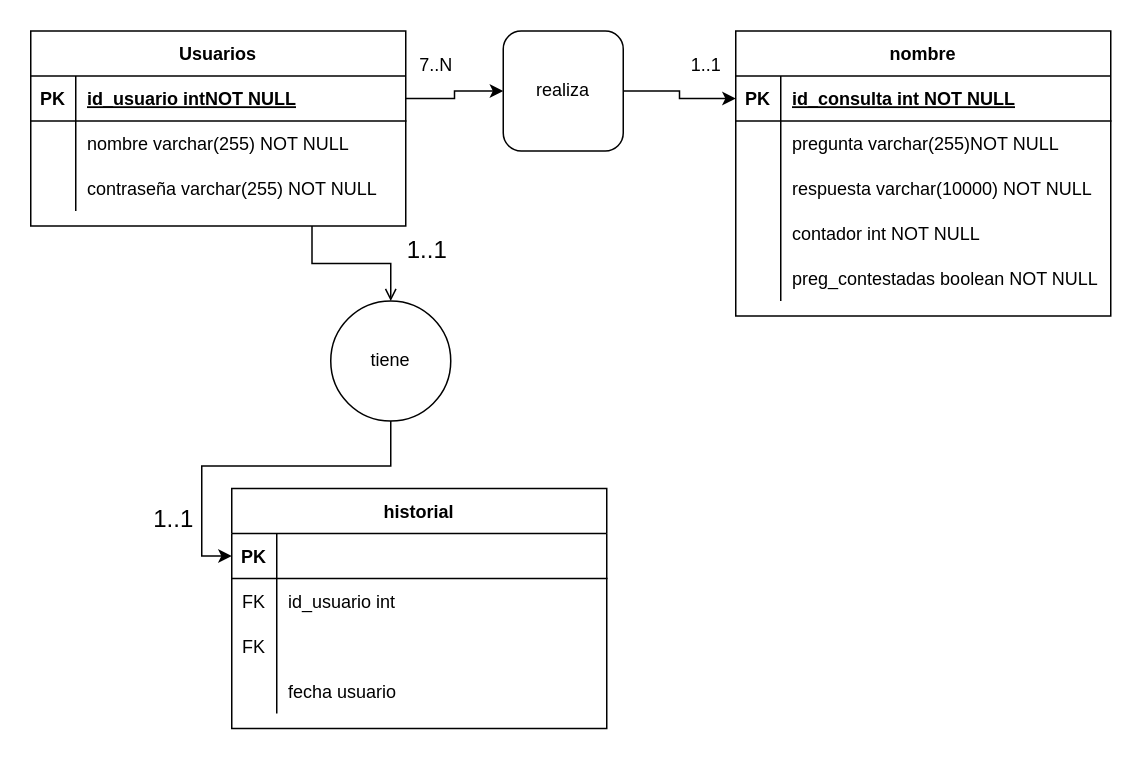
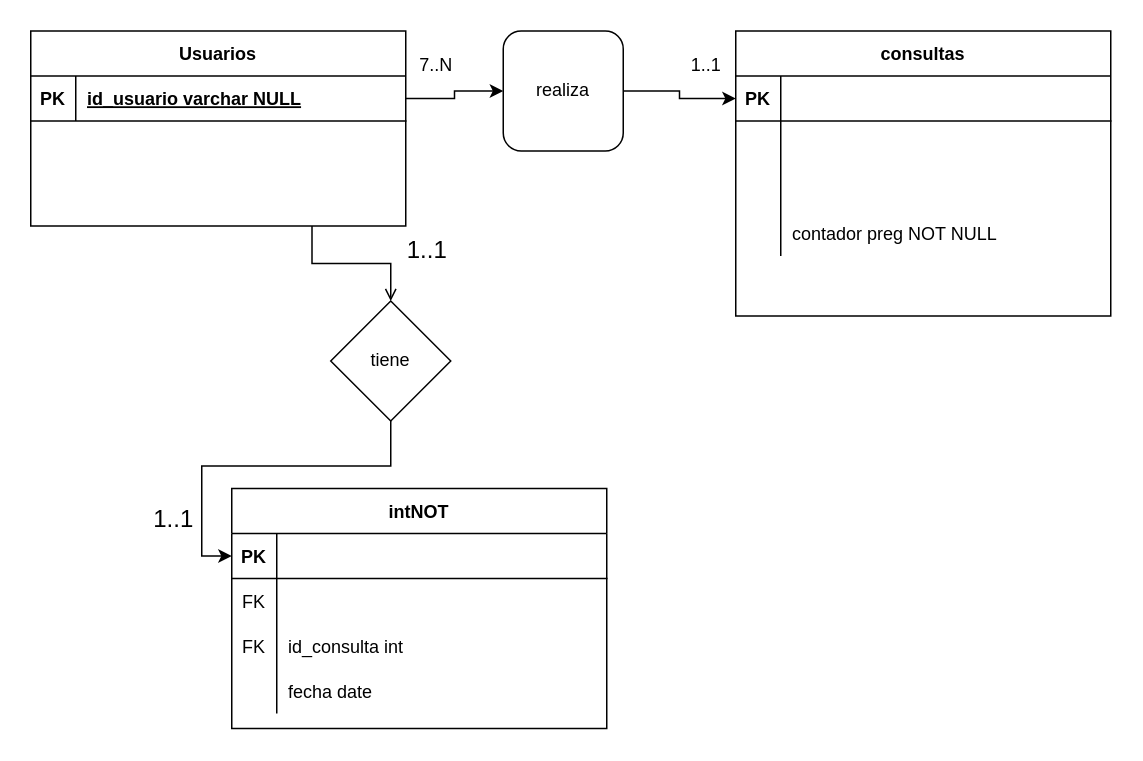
node "nombre": label "nombre" -> "consultas"
node "id_consulta int NOT NULL": removed
node "id_usuario intNOT NULL": label "id_usuario intNOT NULL" -> "id_usuario varchar NULL"
node "nombre varchar(255) NOT NULL": removed
node "pregunta varchar(255)NOT NULL": removed
node "contraseña varchar(255) NOT NULL": removed
node "respuesta varchar(10000) NOT NULL": removed
node "contador int NOT NULL": label "contador int NOT NULL" -> "contador preg NOT NULL"
node "preg_contestadas boolean NOT NULL": removed
node "tiene": shape ellipse -> diamond
node "historial": label "historial" -> "intNOT"
node "id_usuario int": removed
node "id_consulta int": added
node "fecha usuario": label "fecha usuario" -> "fecha date"
